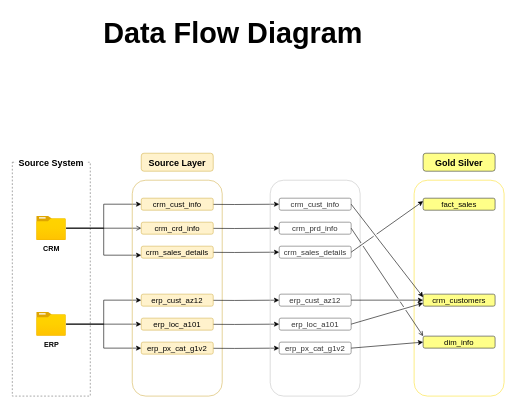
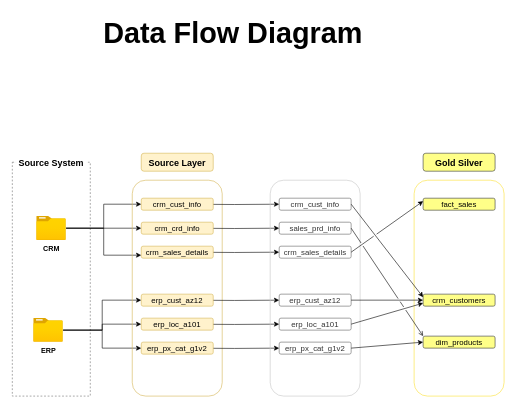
edge "CRM" -> "crm_crd_info": arrowhead open -> classic
node "crm_prd_info": label "crm_prd_info" -> "sales_prd_info"
node "ERP": moved (51, 324) -> (48, 330)
node "dim_info": label "dim_info" -> "dim_products"
